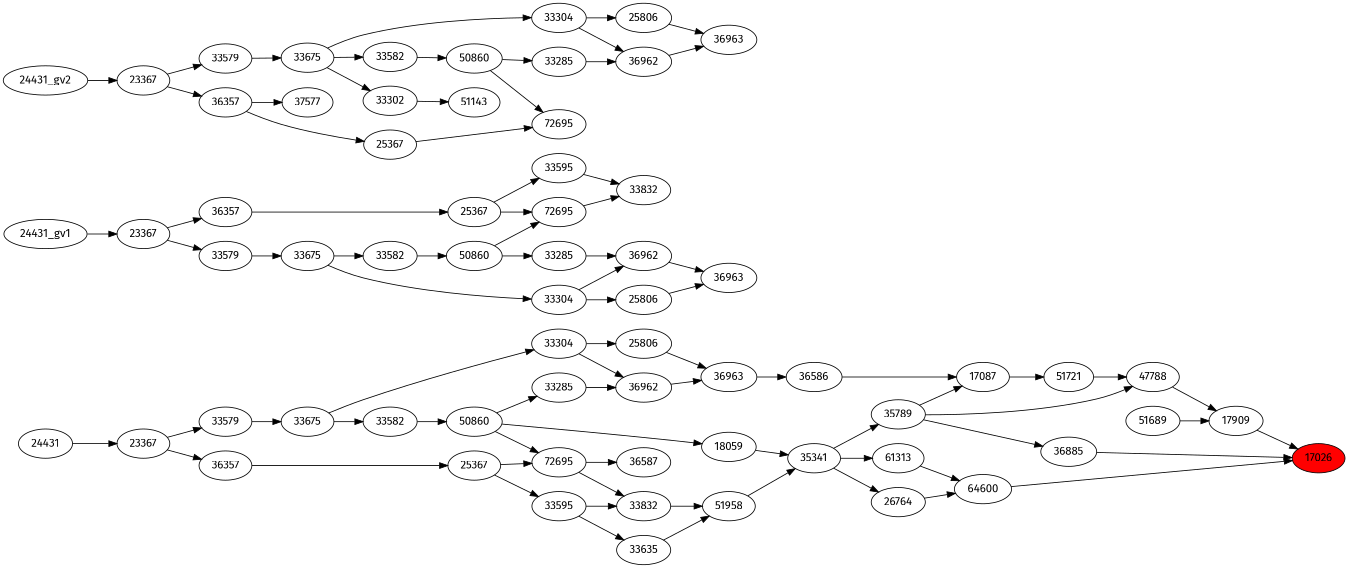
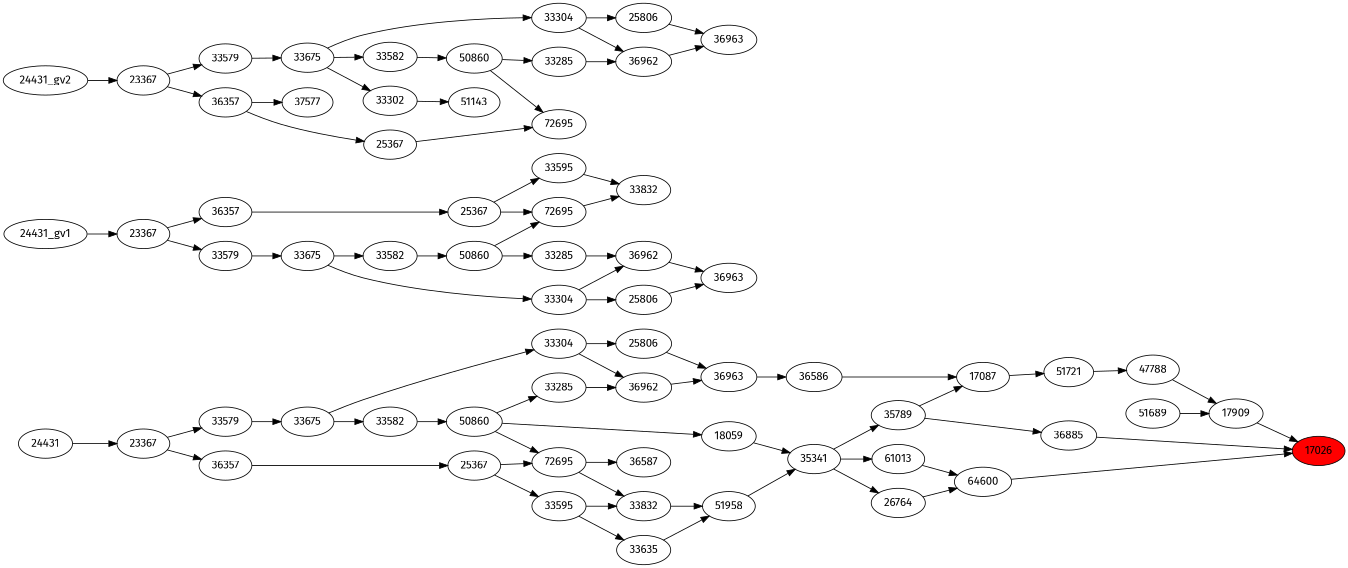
edge "35789" -> "47788": removed
node "61313": label "61313" -> "61013"
